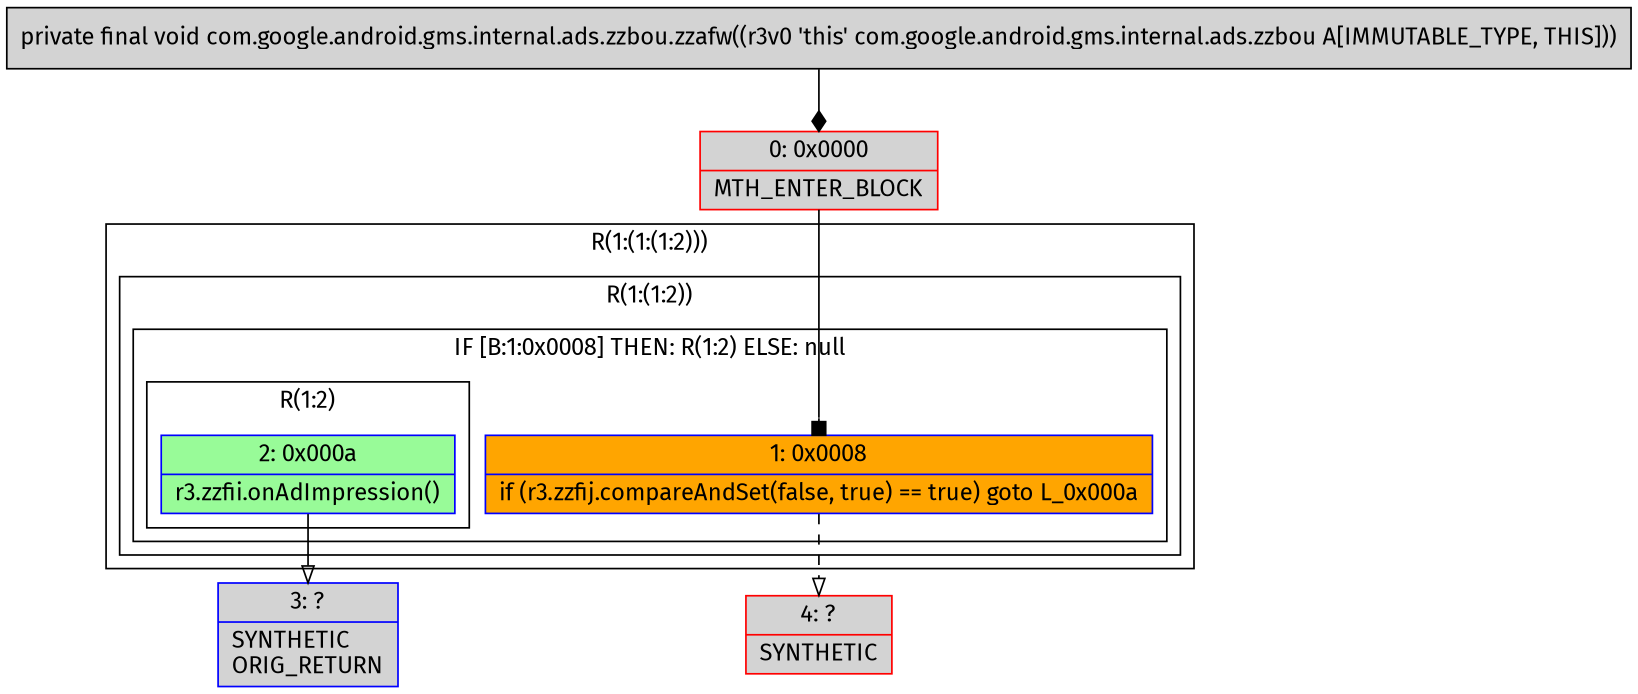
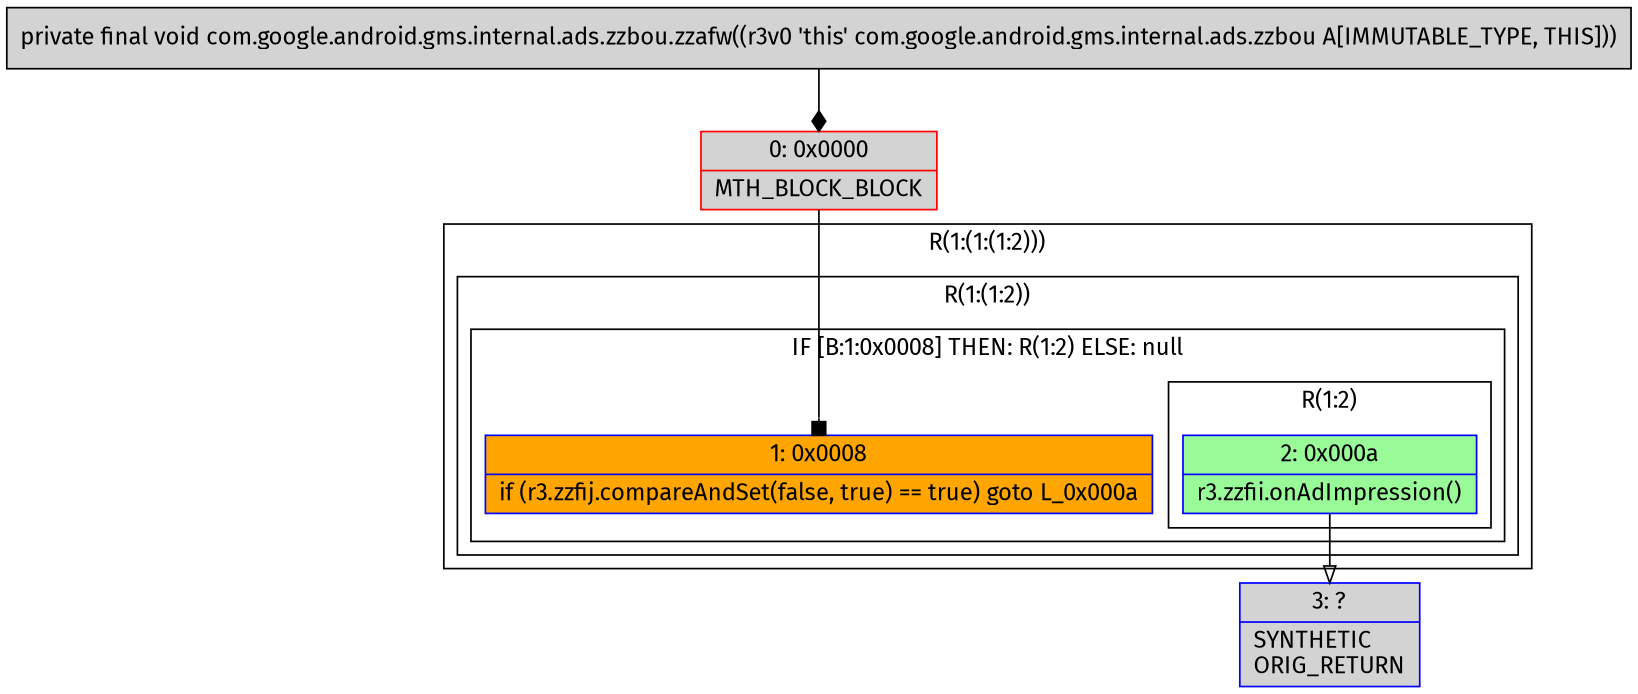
node "0: 0x0000": text "MTH_ENTER_BLOCK" -> "MTH_BLOCK_BLOCK"
node "4: ?": removed
